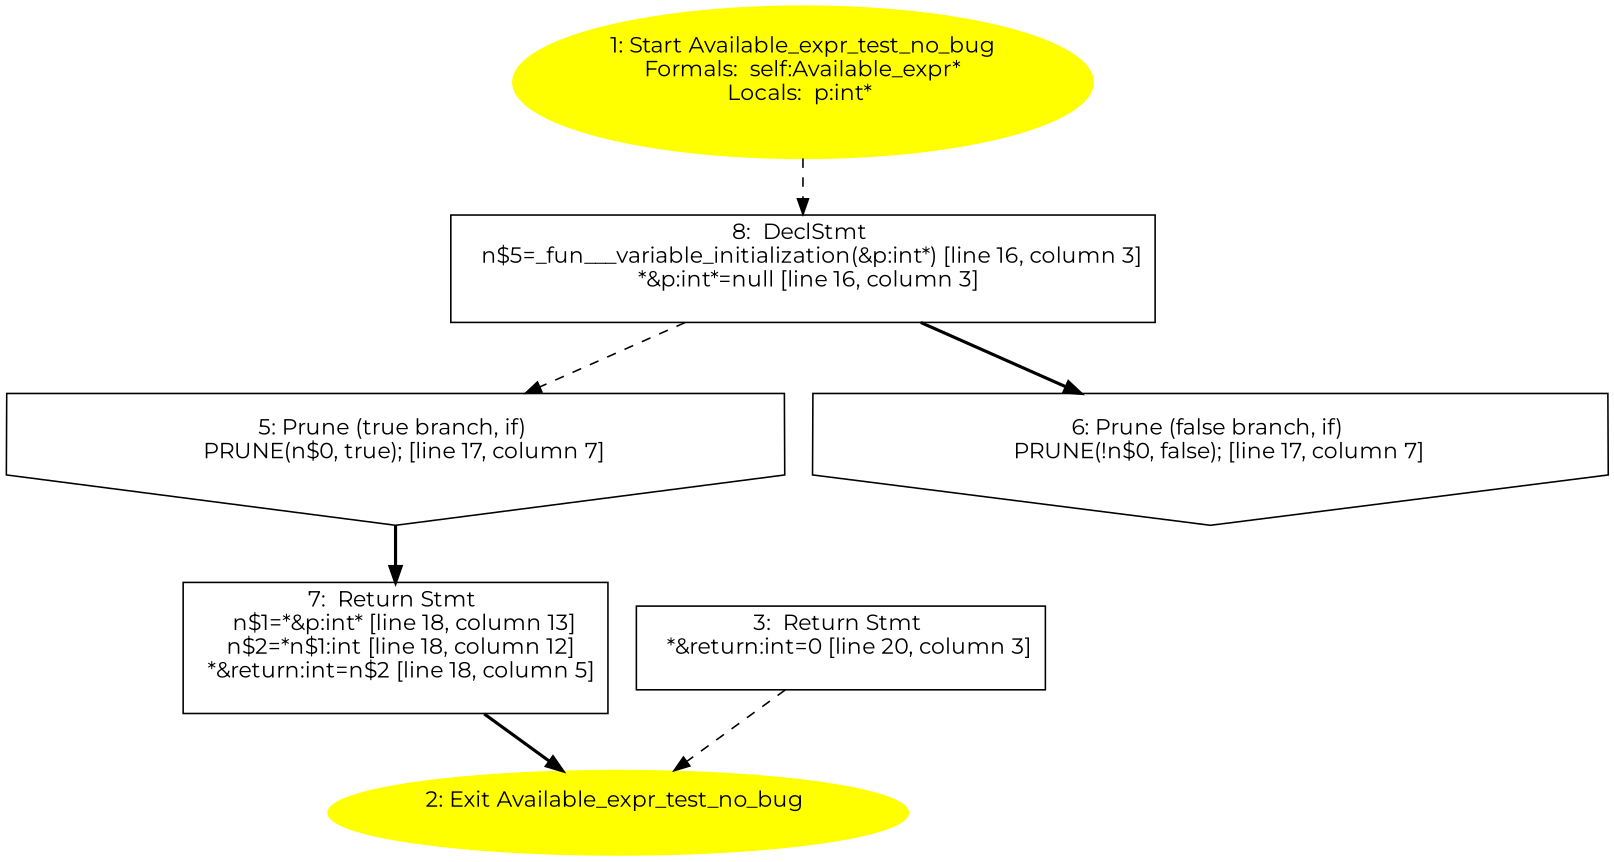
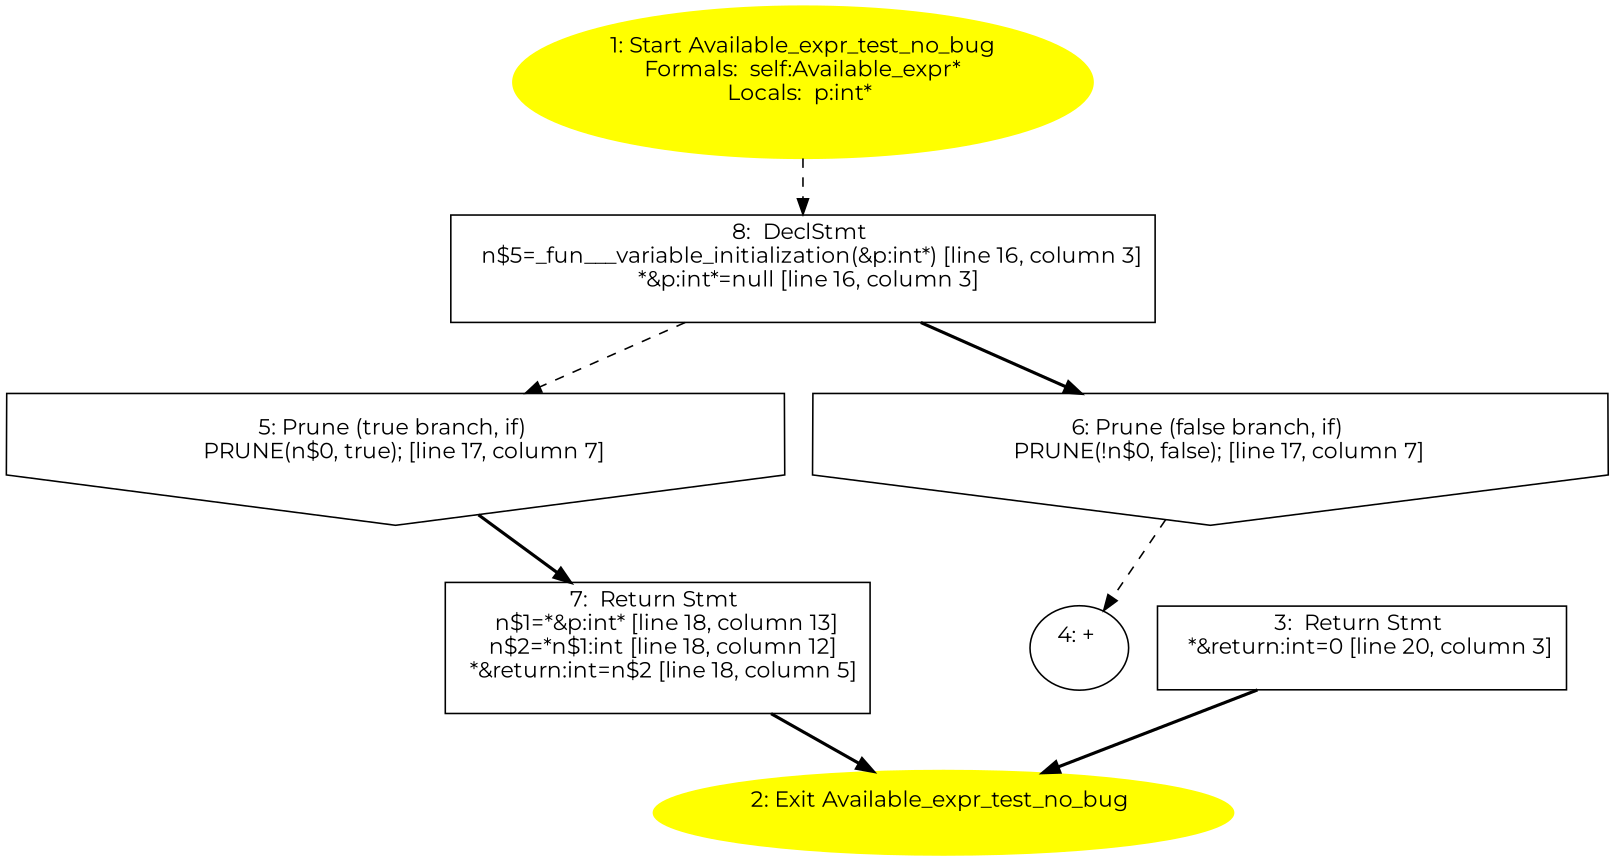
node "4: +": added
edge "3:  Return Stmt *&return:int=0 [line 20, column 3]" -> "2: Exit Available_expr_test_no_bug": style dashed -> bold
